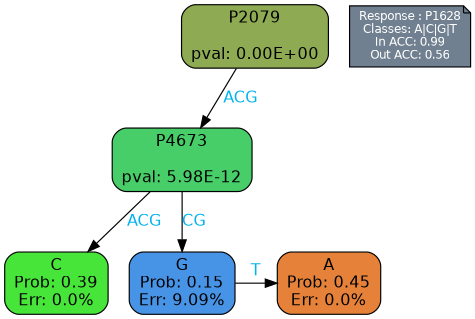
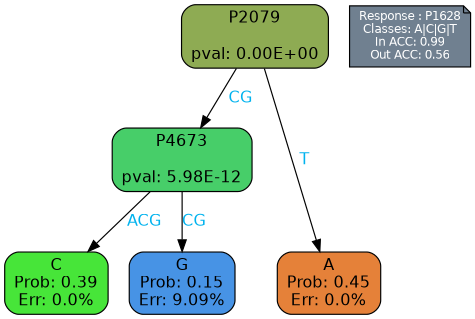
edge "P2079 pval: 0.00E+00" -> "P4673 pval: 5.98E-12": label "ACG" -> "CG"
edge "G Prob: 0.15 Err: 9.09%" -> "A Prob: 0.45 Err: 0.0%": now "P2079 pval: 0.00E+00" -> "A Prob: 0.45 Err: 0.0%"
